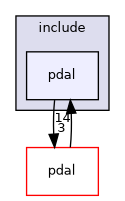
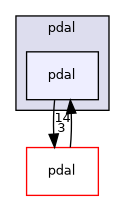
cluster "include": label "include" -> "pdal"
